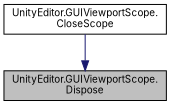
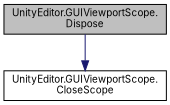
edge "UnityEditor.GUIViewportScope. CloseScope" -> "UnityEditor.GUIViewportScope. Dispose": reversed
